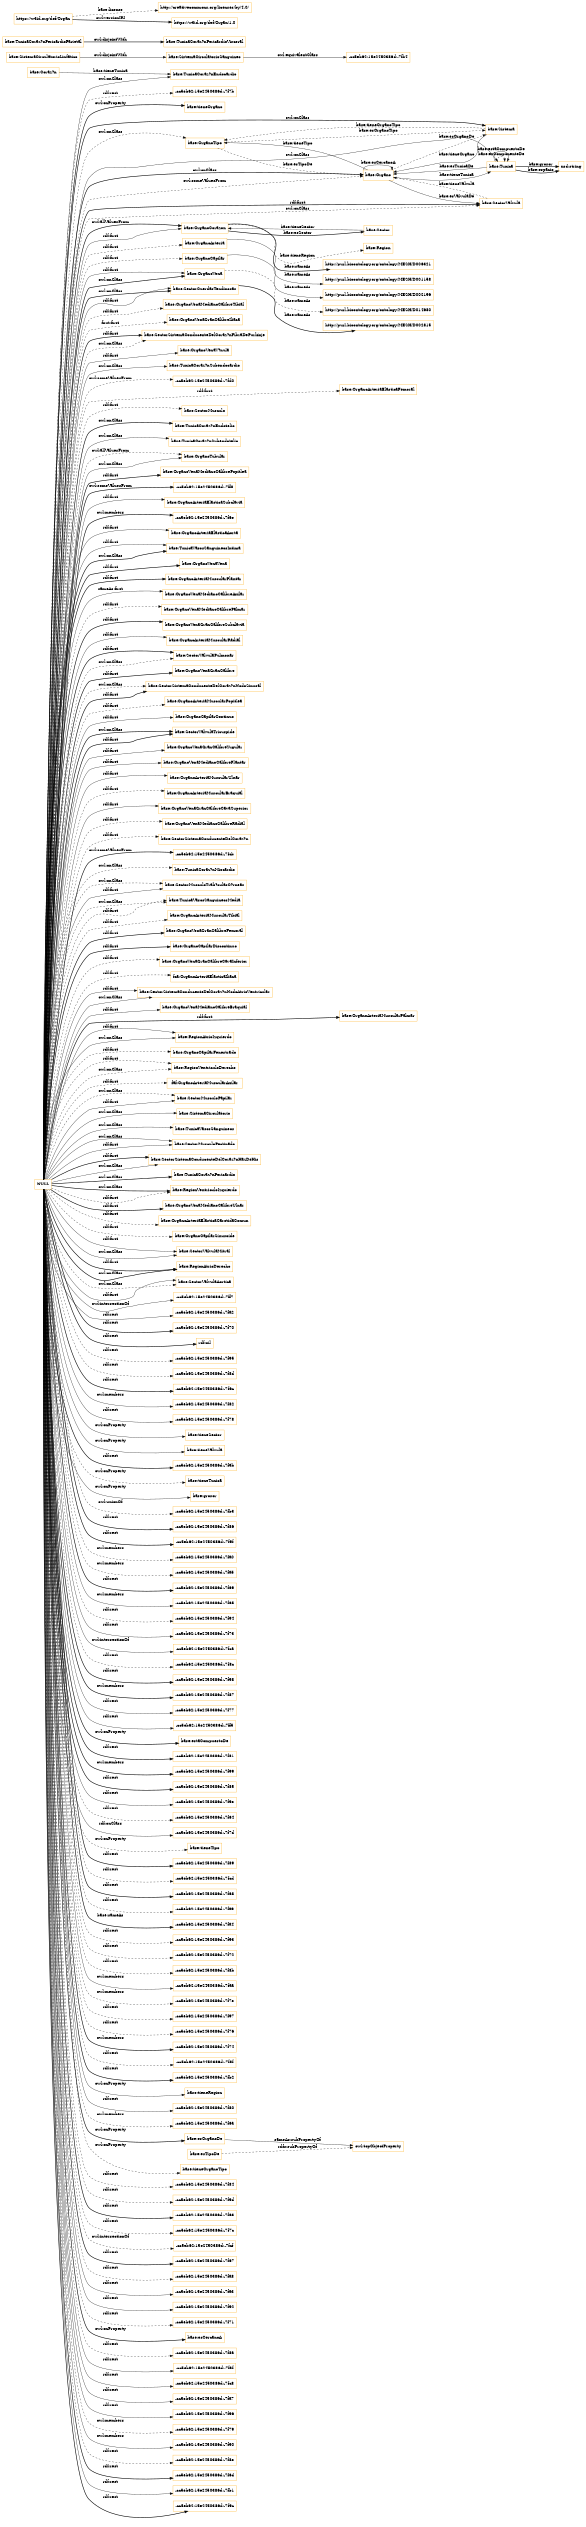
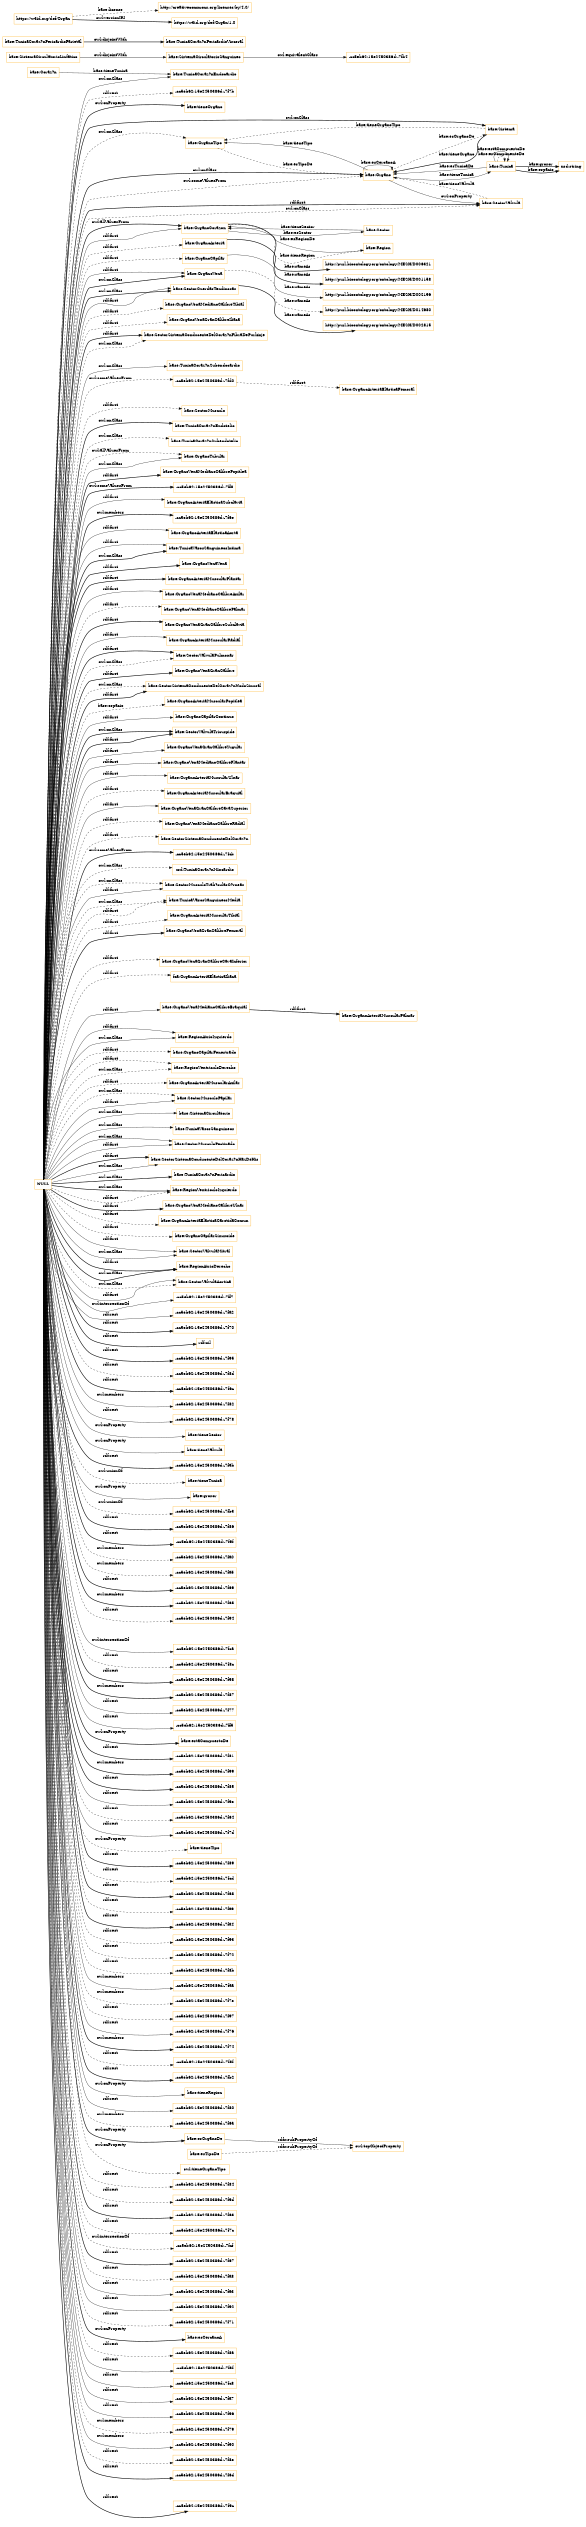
edge "base:OrganoTipo" -> "base:Sistema": removed, label "base:esOrganoTipo"
edge "base:Sistema" -> "base:Organo": style solid -> bold
edge "NULL" -> "base:Tunica": removed, label "owl:onClass"
edge "base:Organo" -> "base:SectorValvula": label "base:esValvulaDe" -> "owl:onProperty"
edge "base:OrganoCorazon" -> "base:Sector": style bold -> solid
edge "base:Region" -> "base:OrganoCorazon": added, label "base:esRegionDe"
edge "base:OrganoArteria" -> "http://purl.bioontology.org/ontology/MESH/D001158": style solid -> bold
edge "NULL" -> "base:OrganoVenaGranCalibreIliaca": label "first:first" -> "rdf:first"
node "base:OrganoVenaV?nula": removed
edge "NULL" -> "base:OrganoArteriaElasticaFemoral": now "-cc5eb62:15e2450386d:-7fd0" -> "base:OrganoArteriaElasticaFemoral"
edge "NULL" -> "base:OrganoVenaMedianoCalibreAxilar": label "sameAs:first" -> "rdf:first"
edge "NULL" -> "base:OrganoArteriaMuscularPopitlea": label "rdf:first" -> "base:espacio"
edge "NULL" -> "base:TunicaCoraz?nSubendotelio": style solid -> dashed
node "base:TunicaCoraz?nMiocardio": label "base:TunicaCoraz?nMiocardio" -> "xsd:TunicaCoraz?nMiocardio"
node "base:OrganoCapilarDiscontinuo": removed
node "base:SectorSistemaConducenteDelCoraz?nNodoAtrioVentricular": removed
edge "NULL" -> "base:OrganoArteriaMuscularPalmar": now "base:OrganoVenaMedianoCalibreBraquial" -> "base:OrganoArteriaMuscularPalmar"
node "faf:OrganoArteriaMuscularAxilar": label "faf:OrganoArteriaMuscularAxilar" -> "base:OrganoArteriaMuscularAxilar"
edge "NULL" -> "-cc5eb62:15e2450386d:-7f95": style dashed -> bold
edge "NULL" -> "base:tieneTunica": label "owl:onProperty" -> "owl:unionOf"
edge "NULL" -> "-cc5eb62:15e2450386d:-7f65": style solid -> bold
node "-cc5eb62:15e2450386d:-7f73": removed
edge "NULL" -> "-cc5eb62:15e2450386d:-7f76": style dashed -> solid
edge "NULL" -> "-cc5eb62:15e2450386d:-7f7d": label "rdf:onClass" -> "rdf:rest"
edge "NULL" -> "-cc5eb62:15e2450386d:-7fa4": label "base:sameAs" -> "rdf:rest"
edge "base:esOrganoDe" -> "owl:topObjectProperty": label "sameAs:subPropertyOf" -> "rdfs:subPropertyOf"
node "base:tieneOrganoTipo": label "base:tieneOrganoTipo" -> "owl:tieneOrganoTipo"
node "-cc5eb62:15e2450386d:-7fb1": removed
